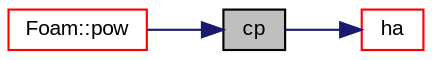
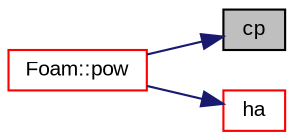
edge "cp" -> "ha": now "Foam::pow" -> "ha"
